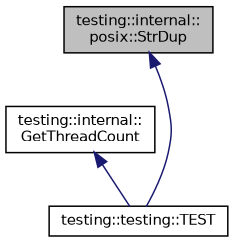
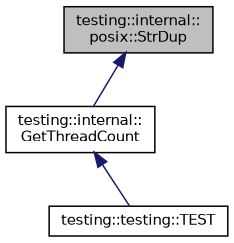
edge "testing::testing::TEST" -> "testing::internal:: posix::StrDup": now "testing::internal:: GetThreadCount" -> "testing::internal:: posix::StrDup"
